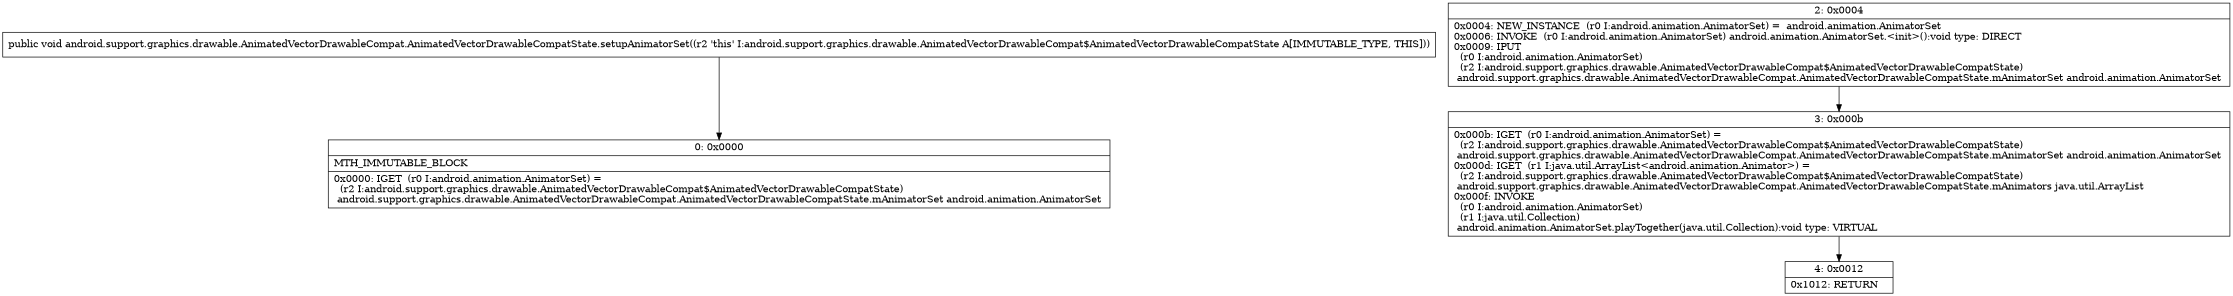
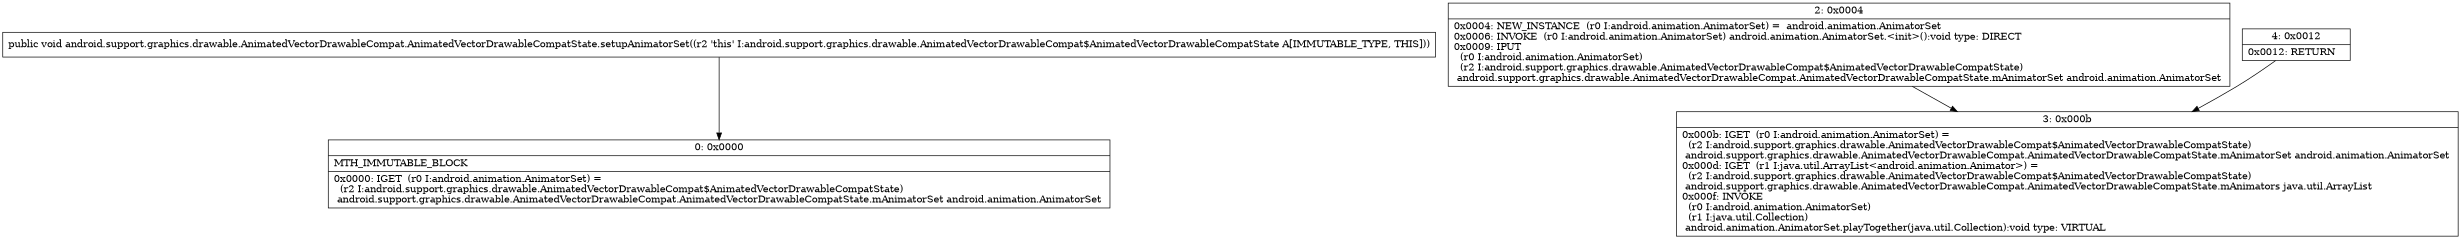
edge "3: 0x000b" -> "4: 0x0012": reversed
node "4: 0x0012": text "0x1012: RETURN" -> "0x0012: RETURN"
